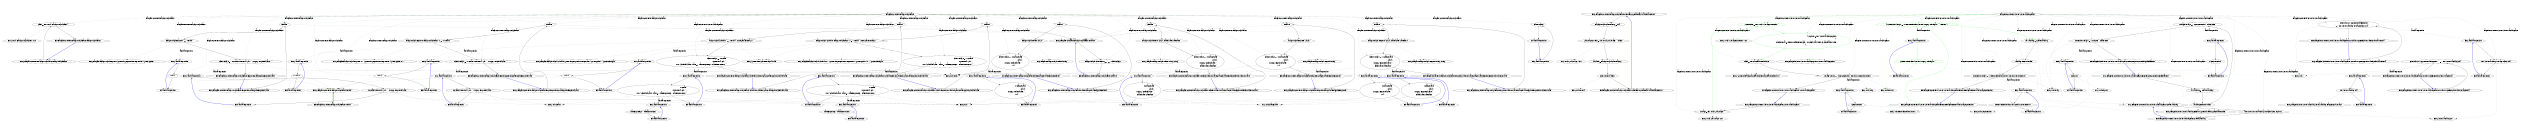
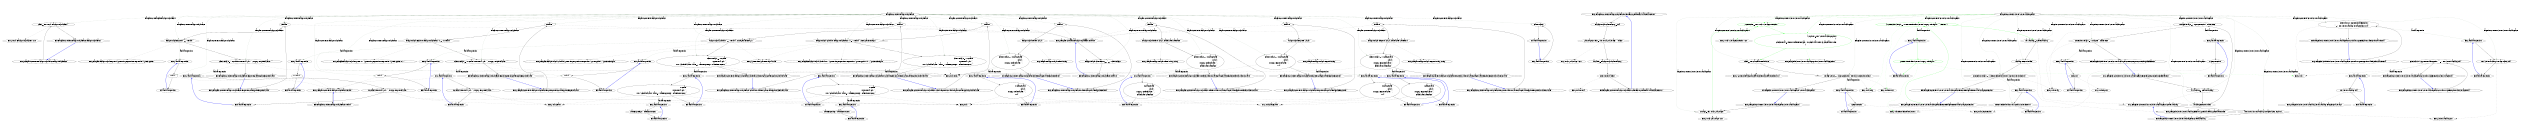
edge "Hangfire.Core.Tests.BackgroundJobFacts" -> "_client = new Mock<IBackgroundJobClient>()": label "Hangfire.Core.Tests.BackgroundJobFacts" -> "Hangfire.Core.Hangfire.BackgroundJobFacts"
edge "Hangfire.Core.Tests.BackgroundJobFacts" -> "_client.Object": label "Hangfire.Core.Tests.BackgroundJobFacts" -> "HangFire.Core.Tests.BackgroundJobFacts"
edge "Hangfire.Core.Tests.BackgroundJobFacts" -> "BackgroundJob.Enqueue(() => Method())": label "Hangfire.Tests.Tests.BackgroundJobFacts" -> "Hangfire.Core.Tests.BackgroundJobFacts"
edge "Hangfire.Core.Tests.BackgroundJobFacts" -> "BackgroundJob.Schedule(() => Method(), TimeSpan.FromDays(1))": label "Hangfire.Core.Tests.ServerWatchdogFacts" -> "Hangfire.Core.Tests.BackgroundJobFacts"
